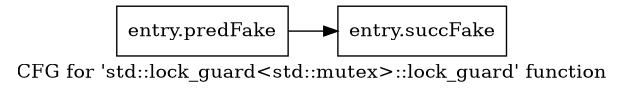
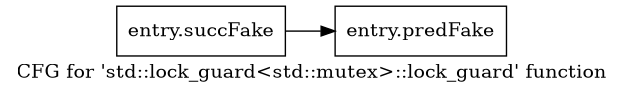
edge "entry.predFake" -> "entry.succFake": reversed
